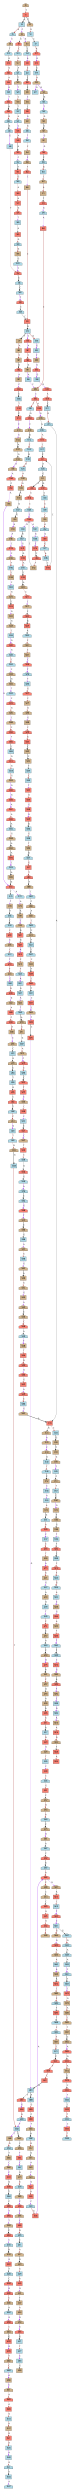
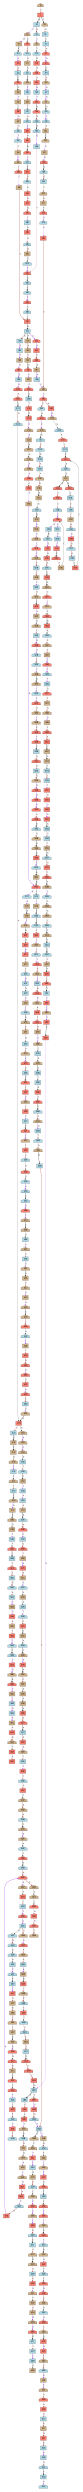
node "S15": shape folder -> house
edge "S23" -> "S31": now "S27" -> "S31"
